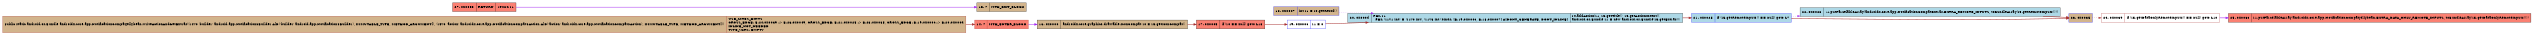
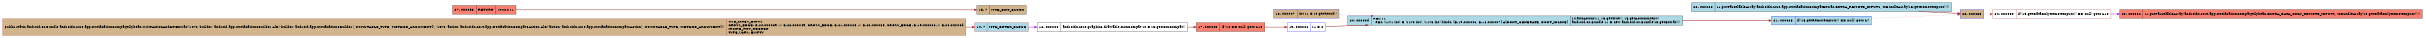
edge "27: 0x0053" -> "15: ?": color purple -> brown
edge "21: 0x0025" -> "22: 0x0028": removed
edge "21: 0x0025" -> "23: 0x0035": style bold -> dotted
node "14: ?": fillcolor salmon -> lightblue
node "16: 0x0000": fillcolor tan -> white
